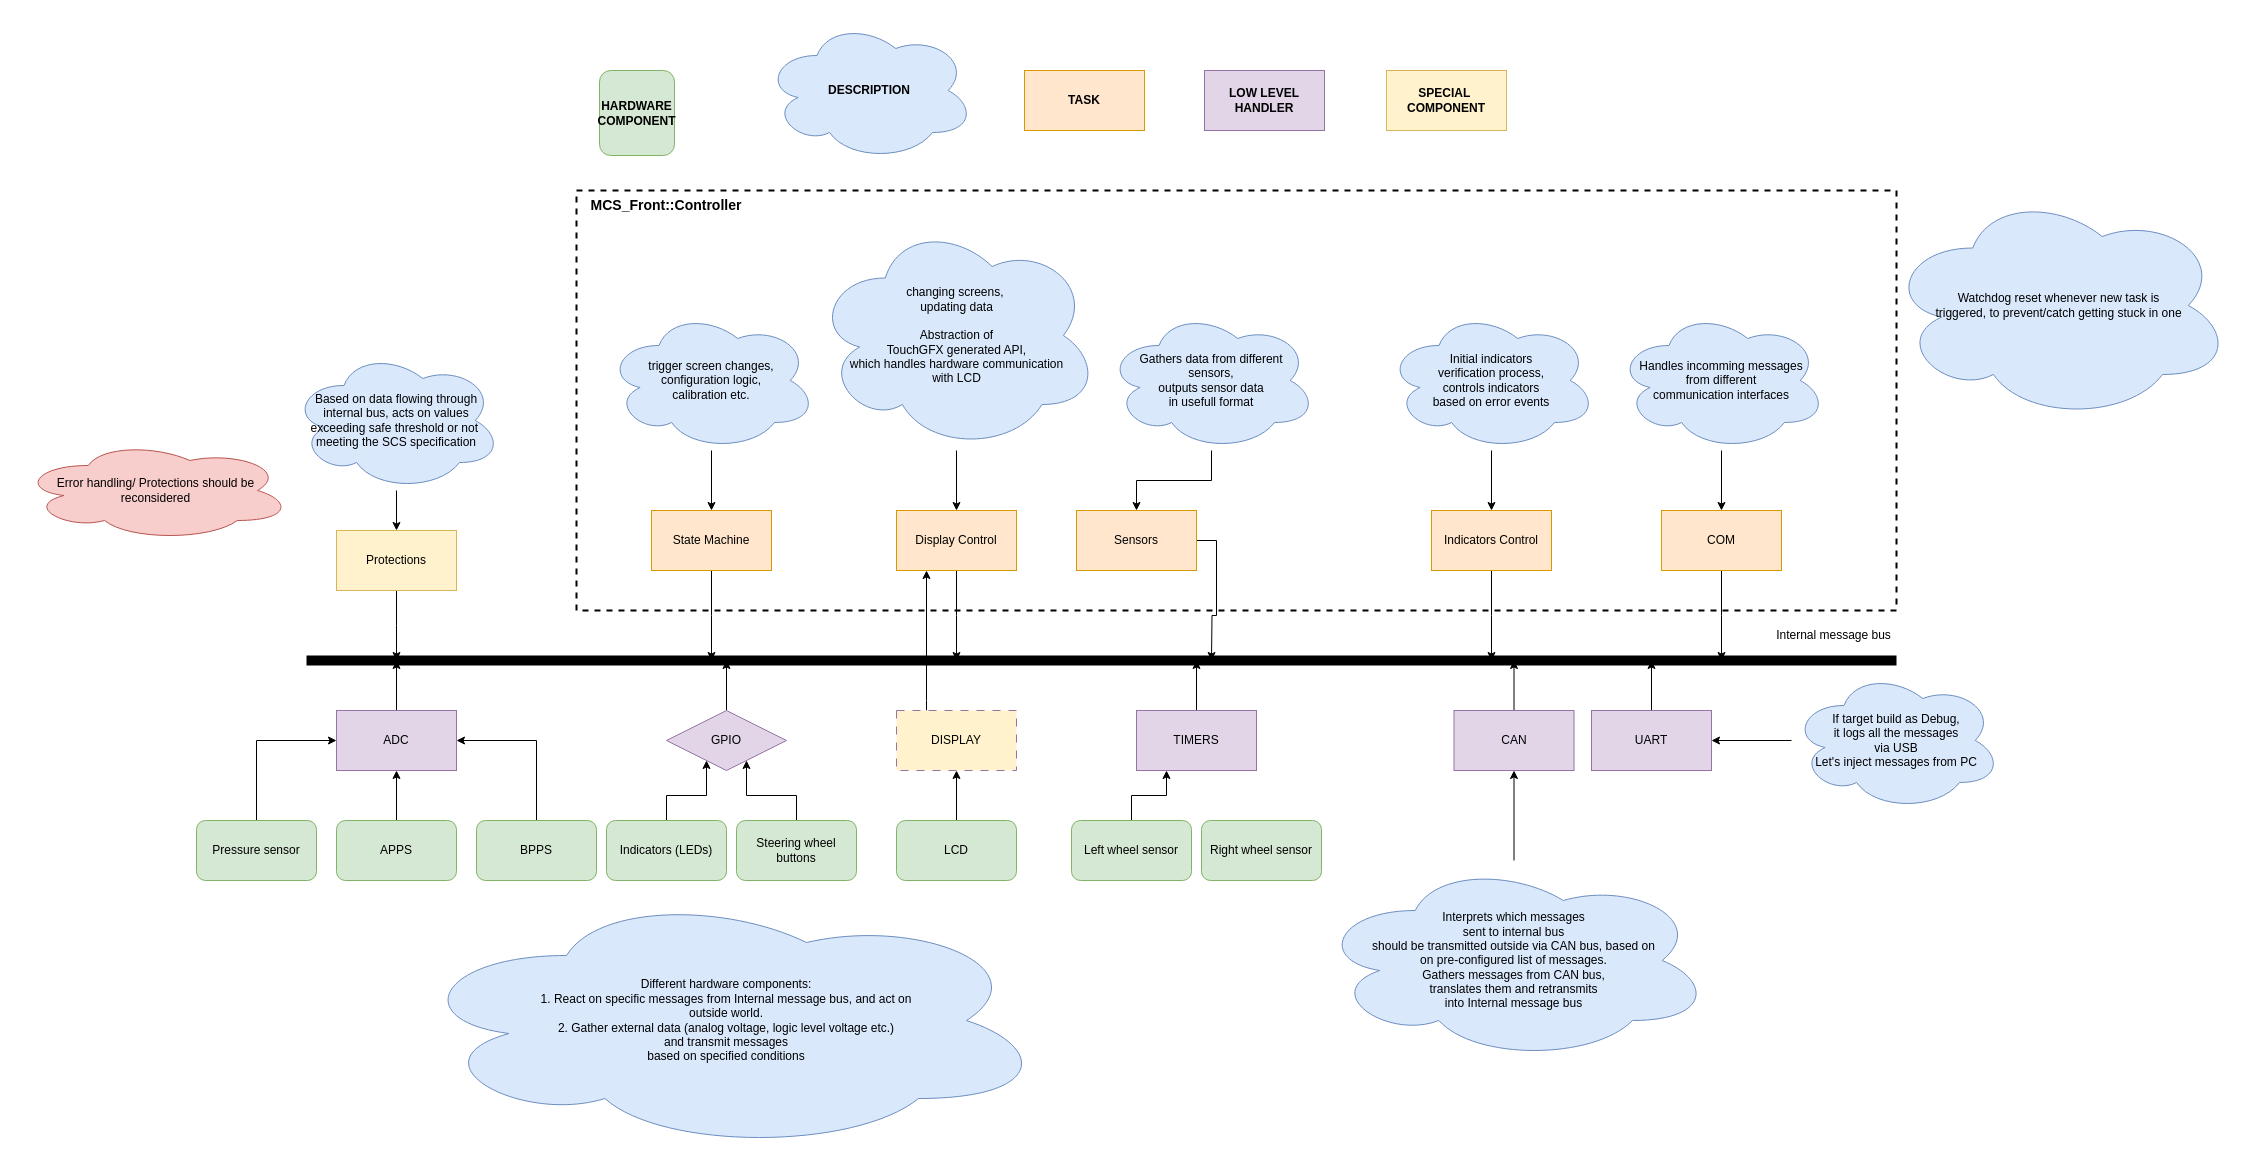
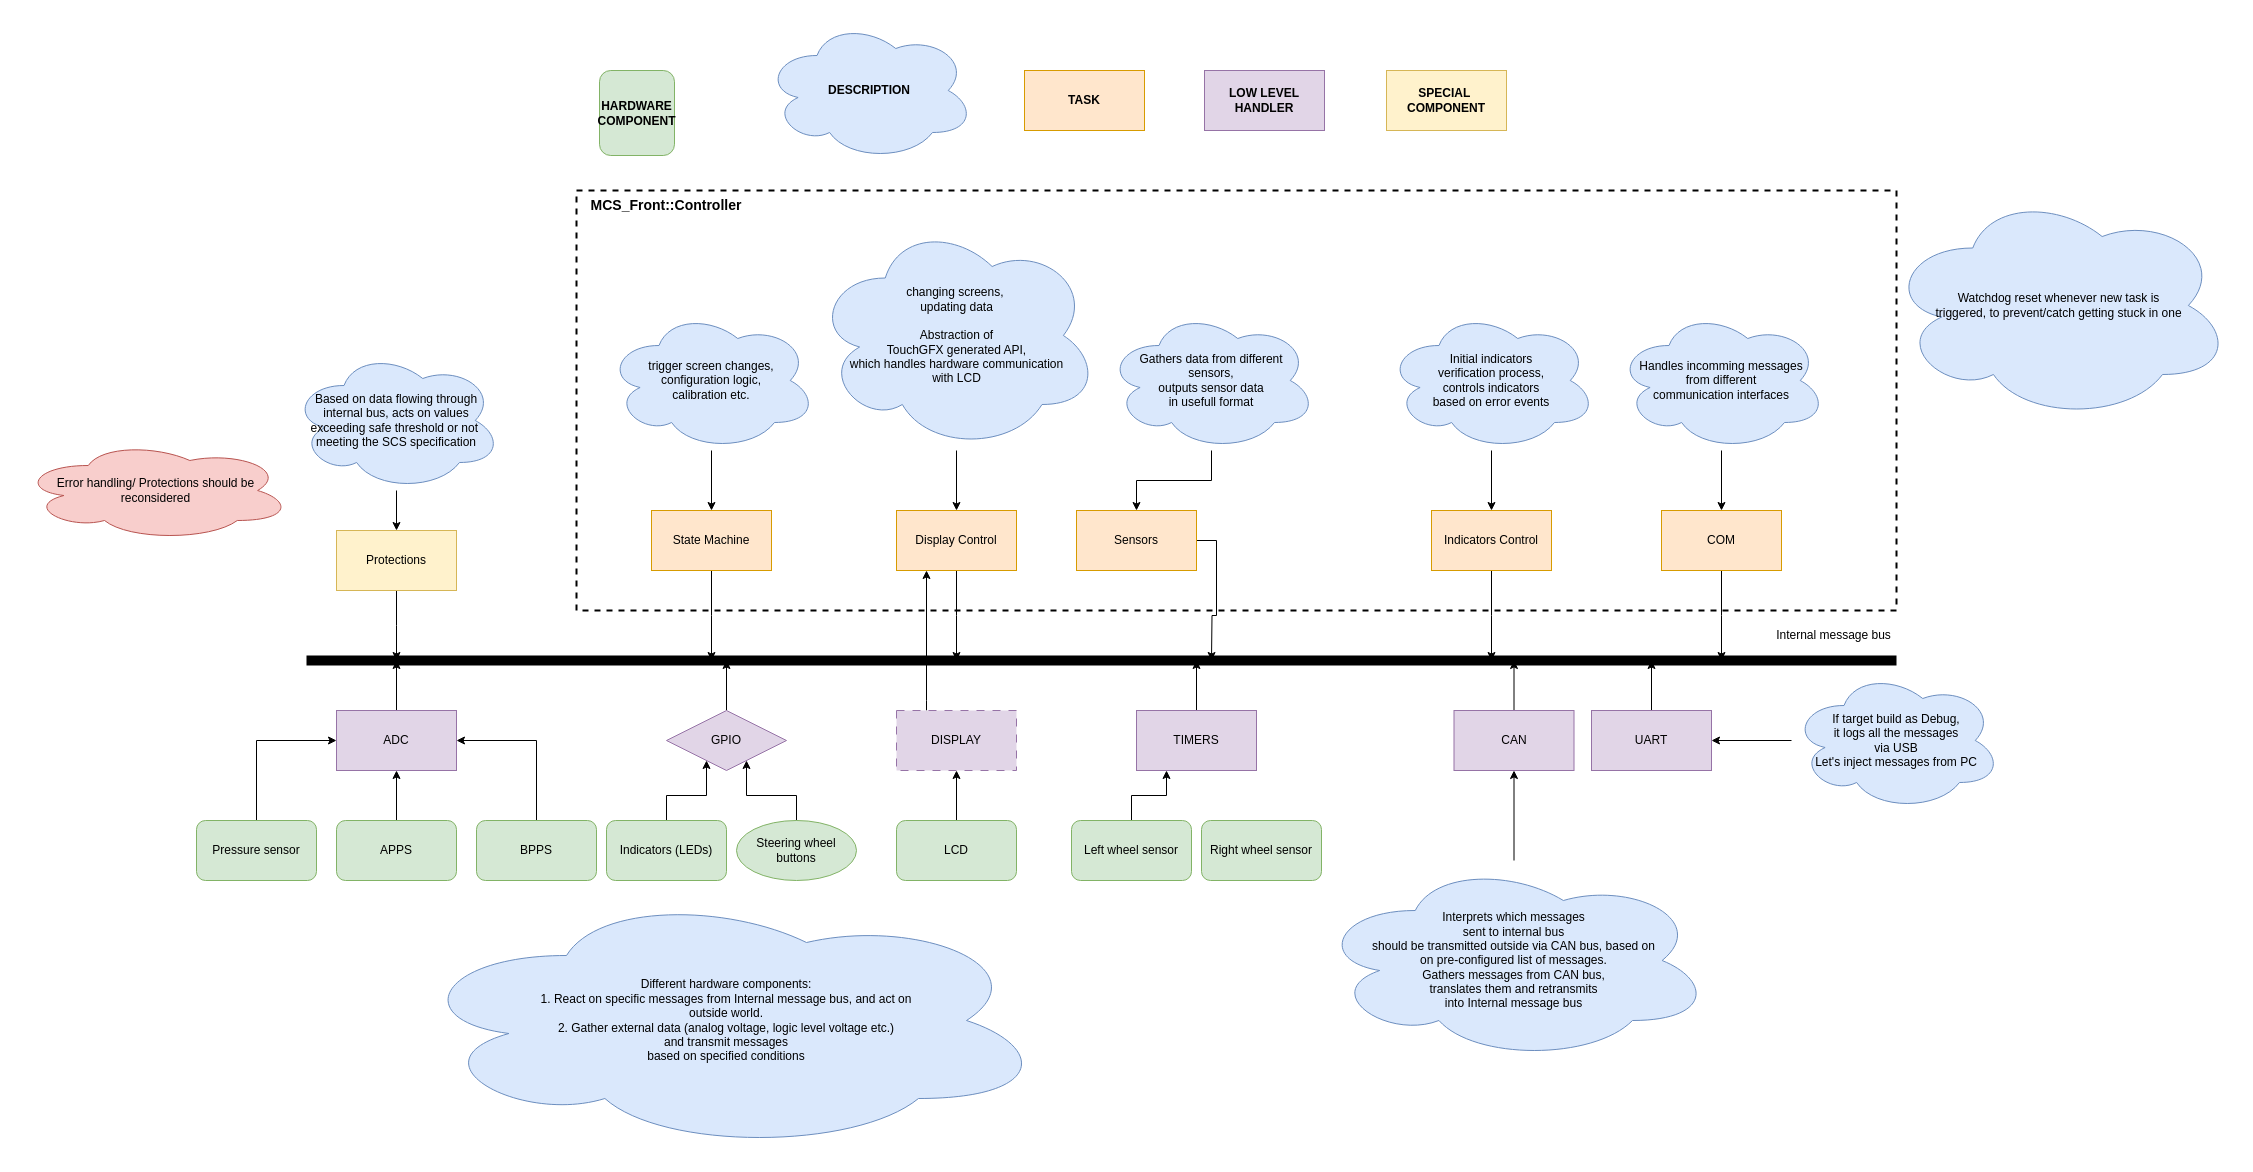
node "DISPLAY": fillcolor #fff2cc -> #e1d5e7
node "Steering wheel buttons": shape rounded rectangle -> ellipse
